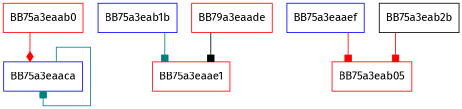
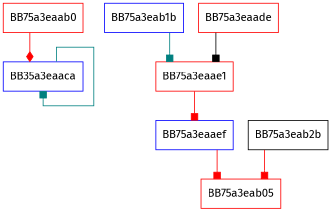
node "BB79a3eaade": label "BB79a3eaade" -> "BB75a3eaade"
node "BB75a3eaaca": label "BB75a3eaaca" -> "BB35a3eaaca"
edge "BB75a3eaae1" -> "BB75a3eaaef": added
